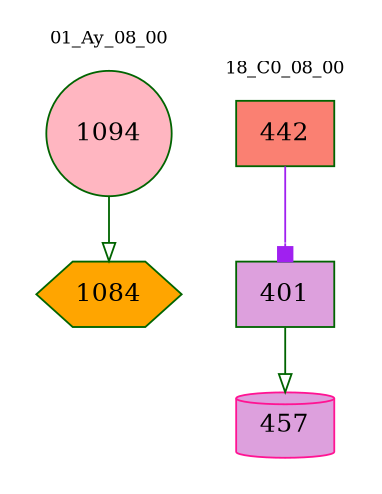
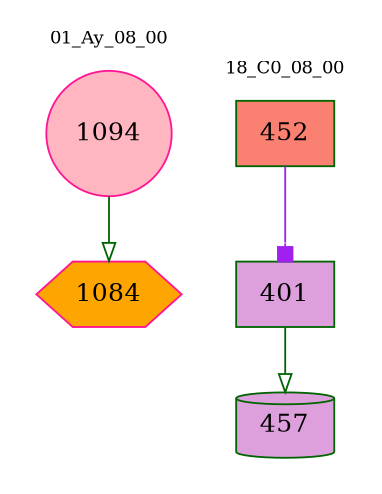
node "1094": color darkgreen -> deeppink
node "442": label "442" -> "452"
node "1084": color darkgreen -> deeppink
node "457": color deeppink -> darkgreen
